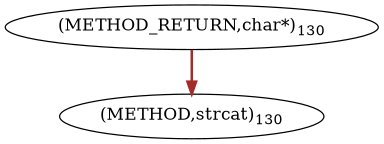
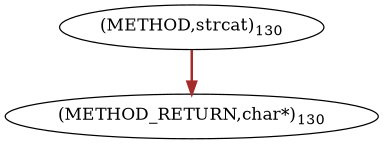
edge "(METHOD_RETURN,char*)" -> "(METHOD,strcat)": reversed
